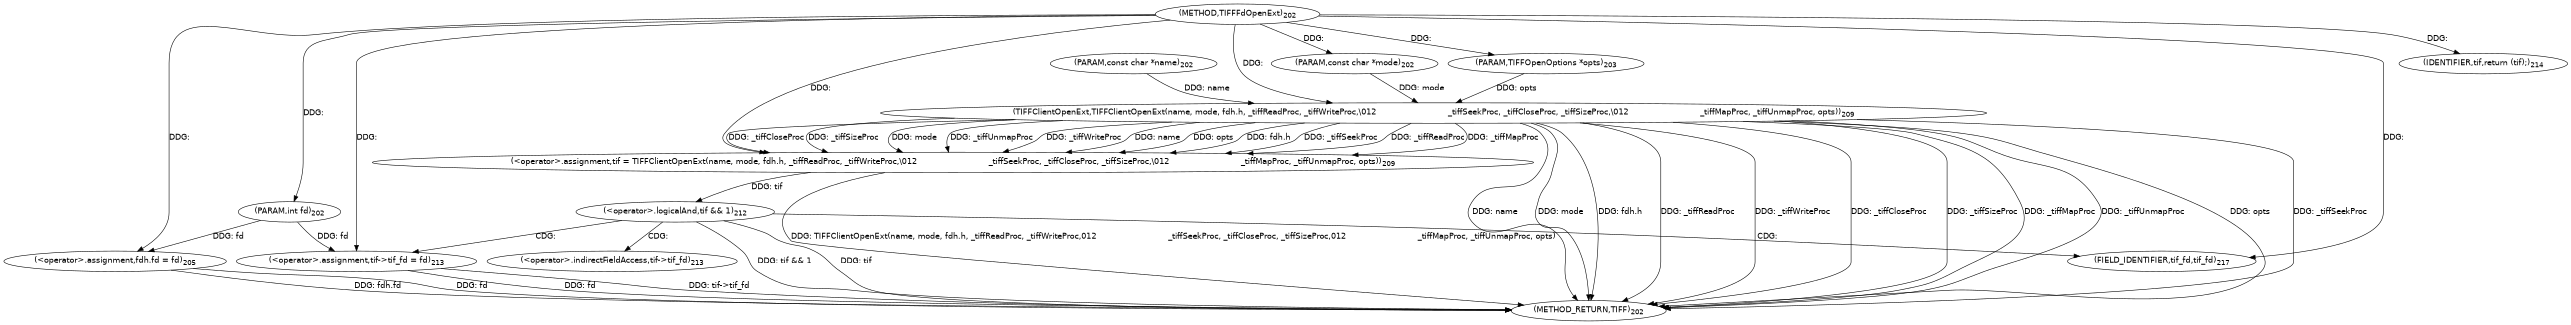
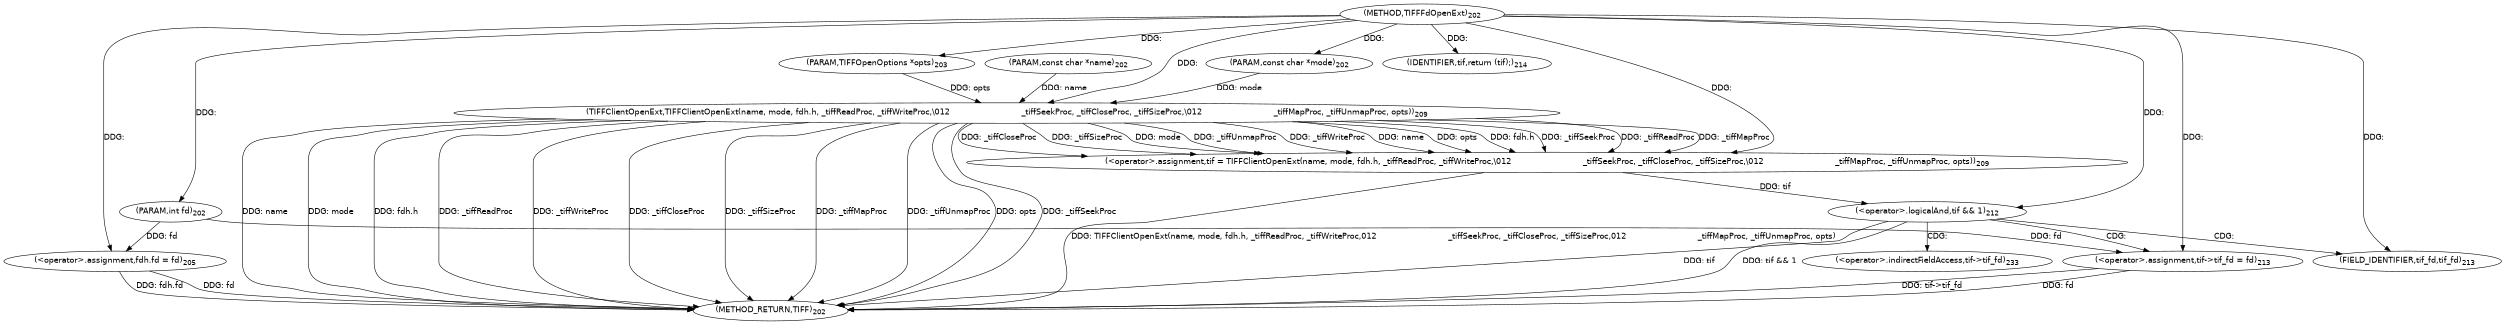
edge "(METHOD,TIFFFdOpenExt)" -> "(<operator>.logicalAnd,tif && 1)": added, label "DDG:"
node "(<operator>.indirectFieldAccess,tif->tif_fd)": text "213" -> "233"
node "(FIELD_IDENTIFIER,tif_fd,tif_fd)": text "217" -> "213"
